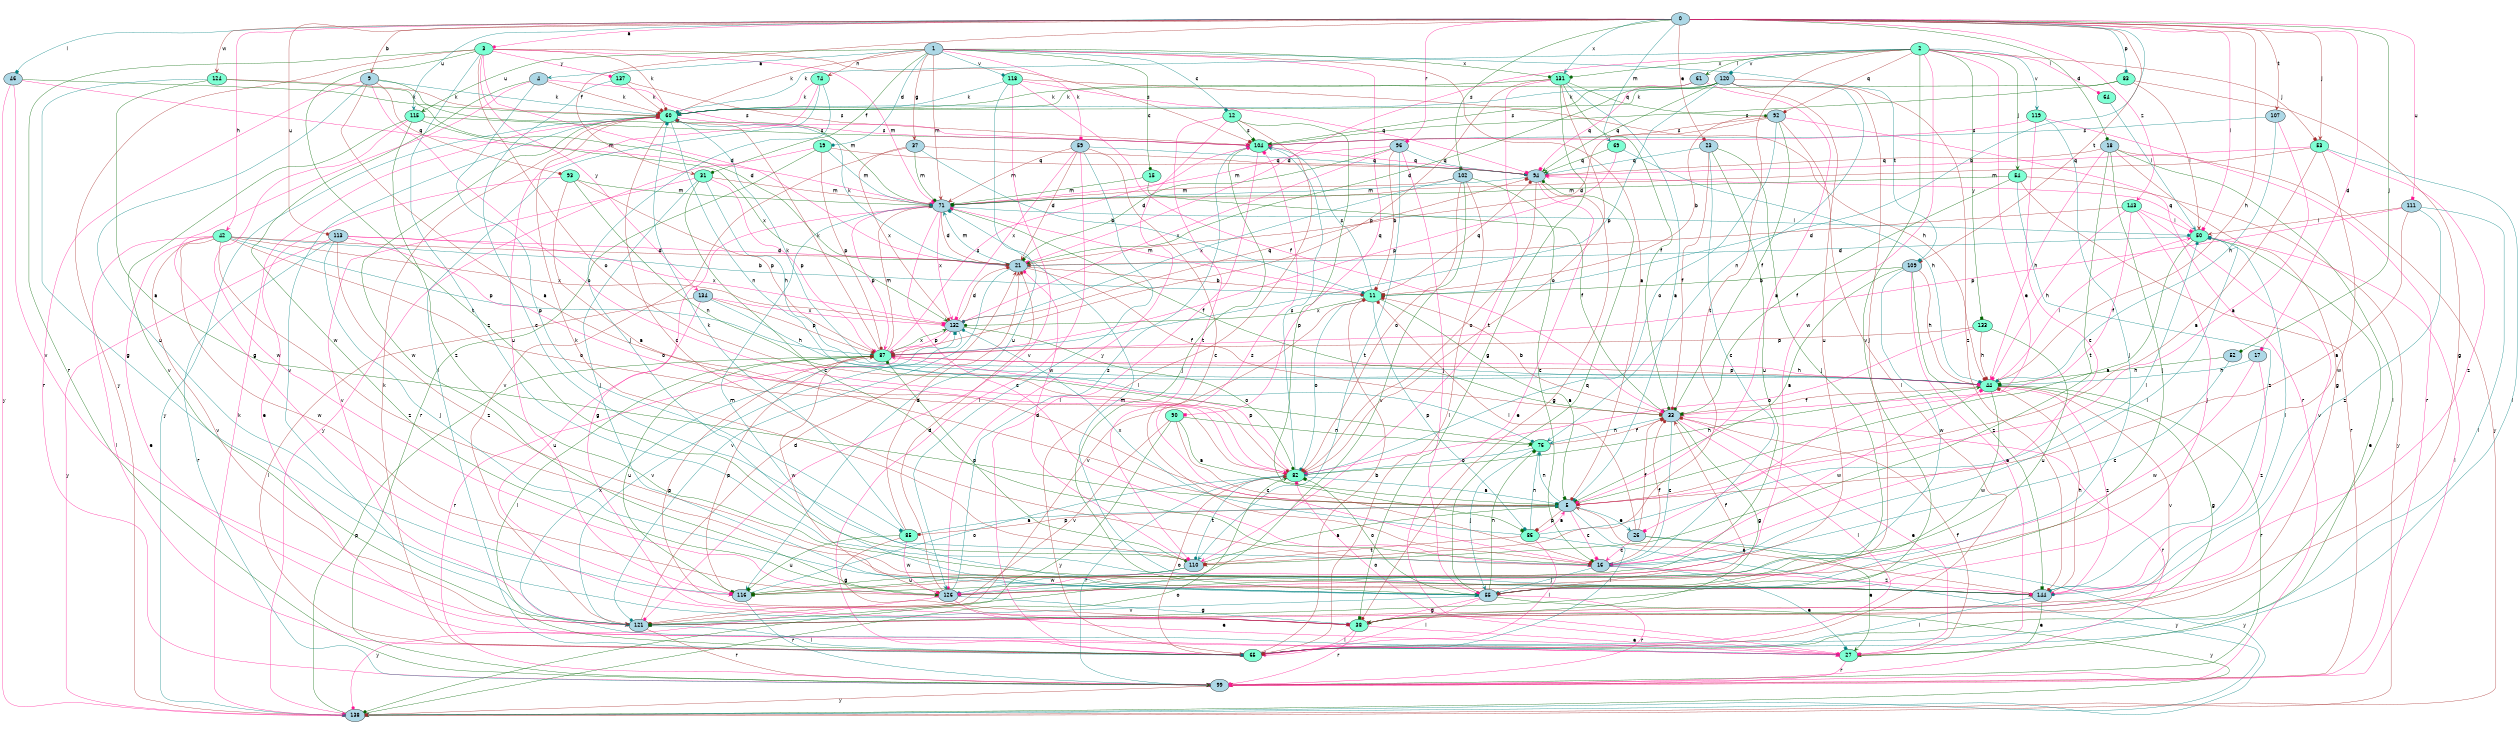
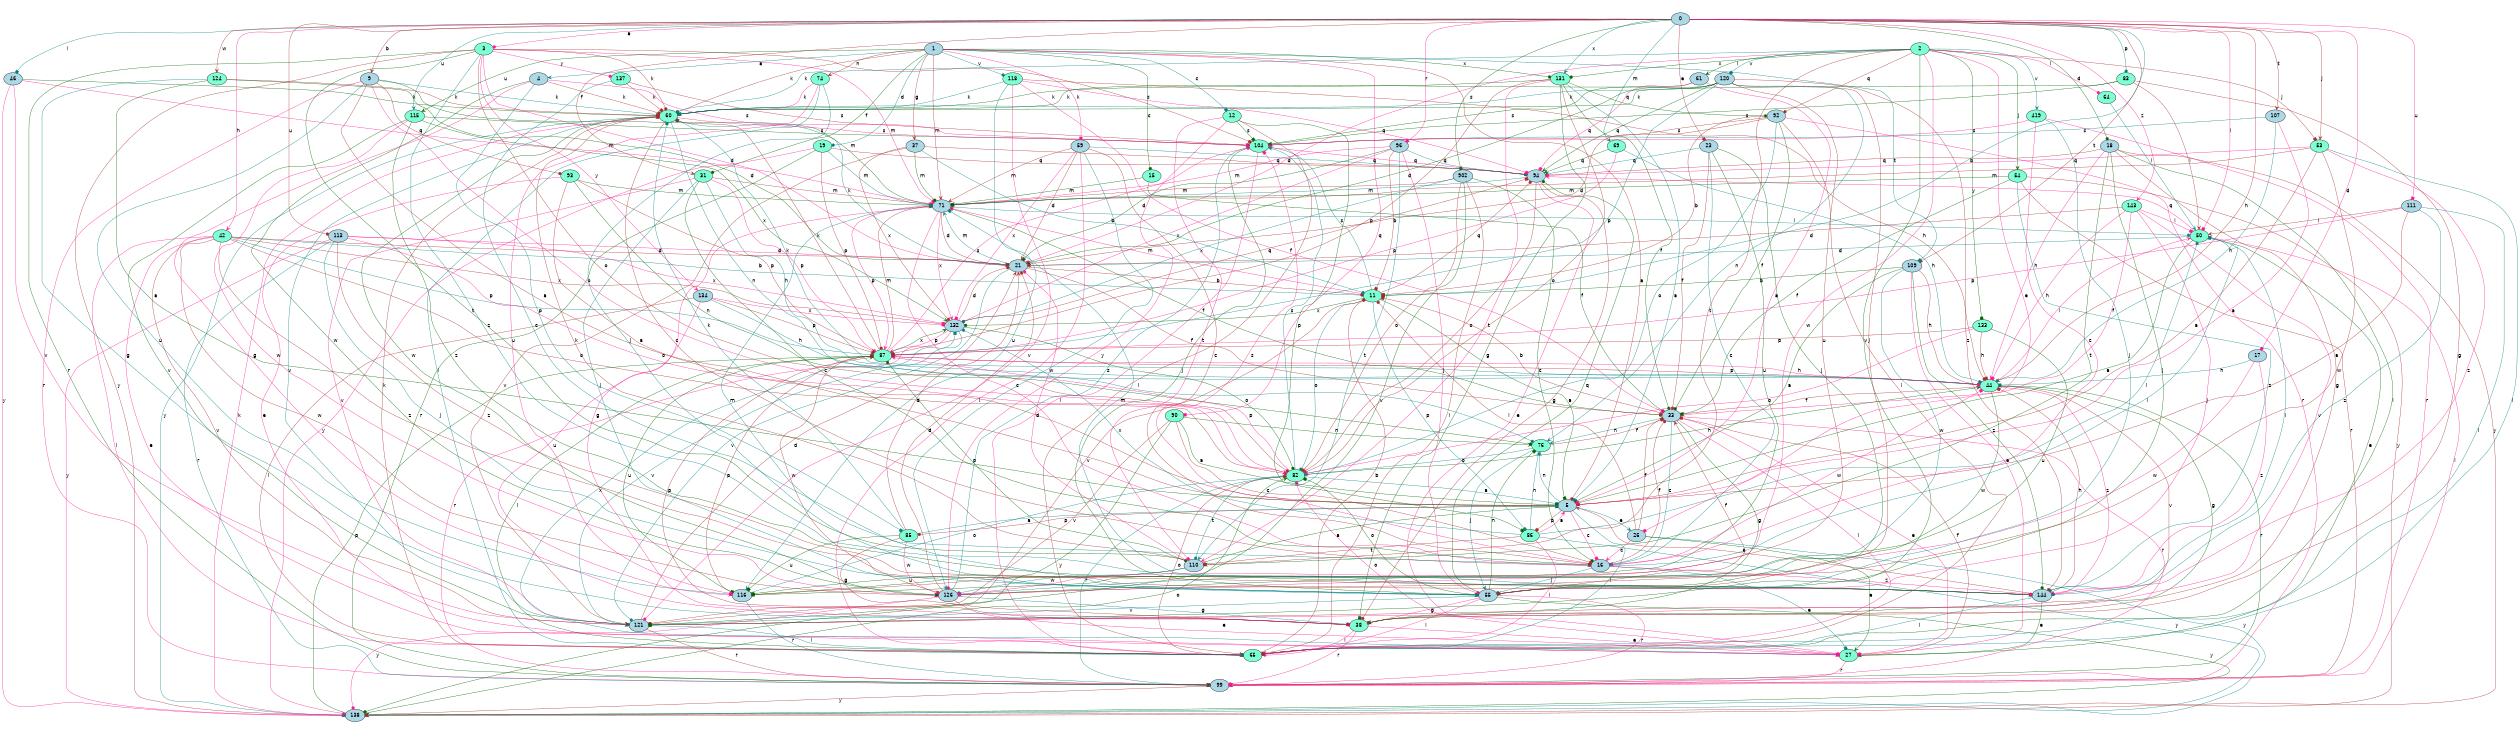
node "119": label "119" -> "419"
node "102": label "102" -> "902"
node "52": removed
edge "109" -> "144": arrowhead box -> dot
